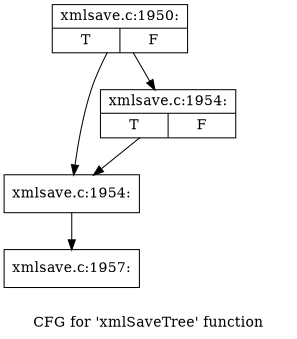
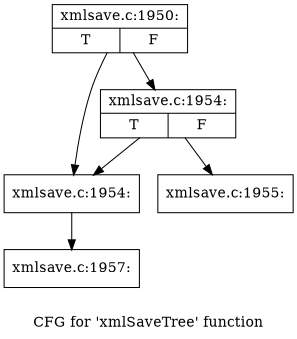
node "xmlsave.c:1955:": added
